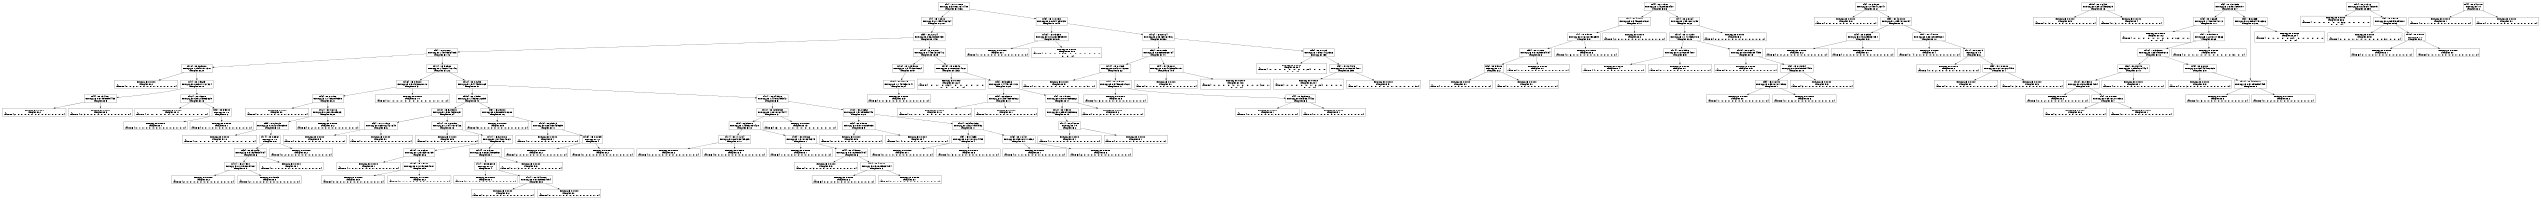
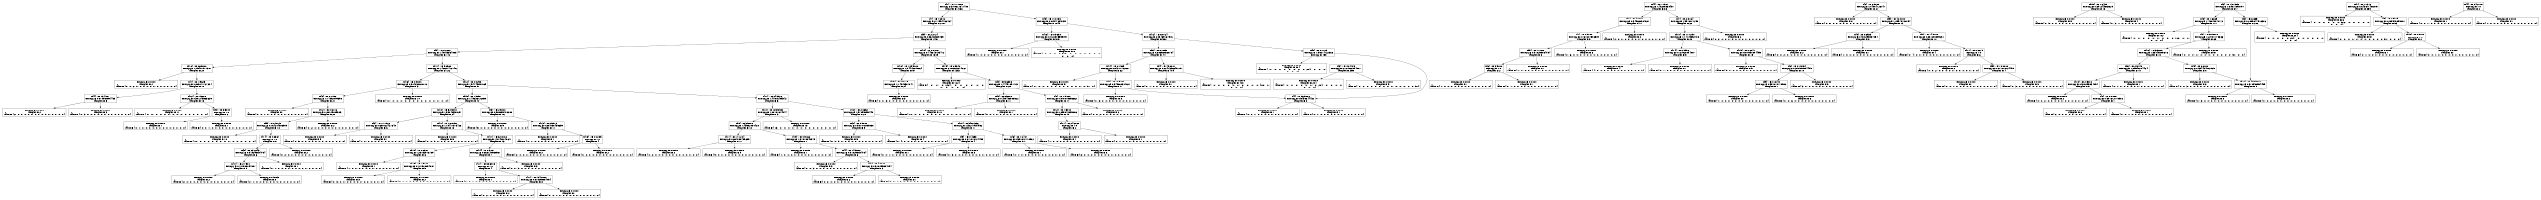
edge "X[9] <= 0.7703 entropy = 1.39214722366 entropy = 459" -> "X[3] <= 19.4423 entropy = 0.721928094887 samples = 255": now "X[9] <= 0.7703 entropy = 1.39214722366 entropy = 459" -> "X[4] <= 56.5000 entropy = 0.5435644432 samples = 8"
